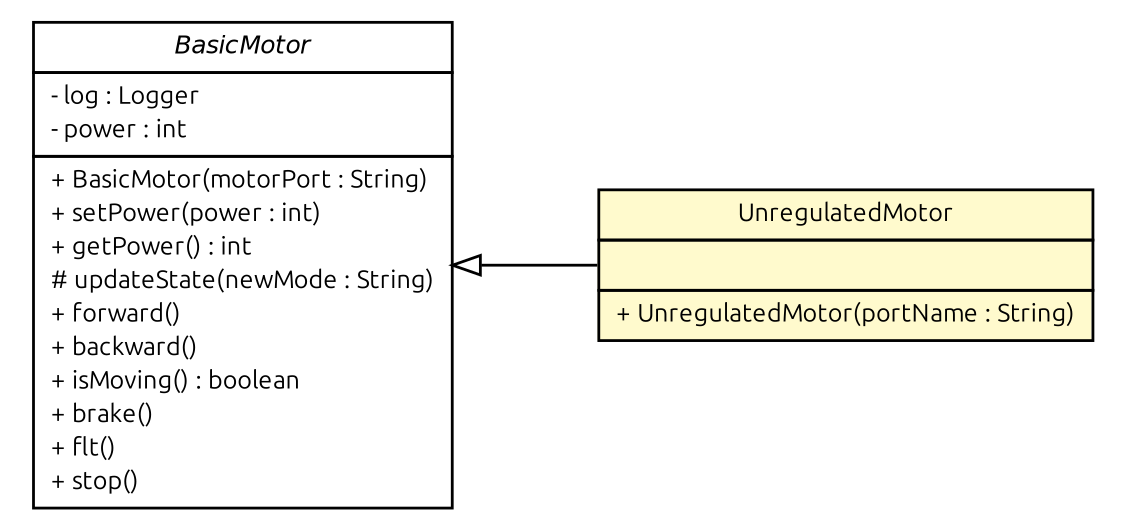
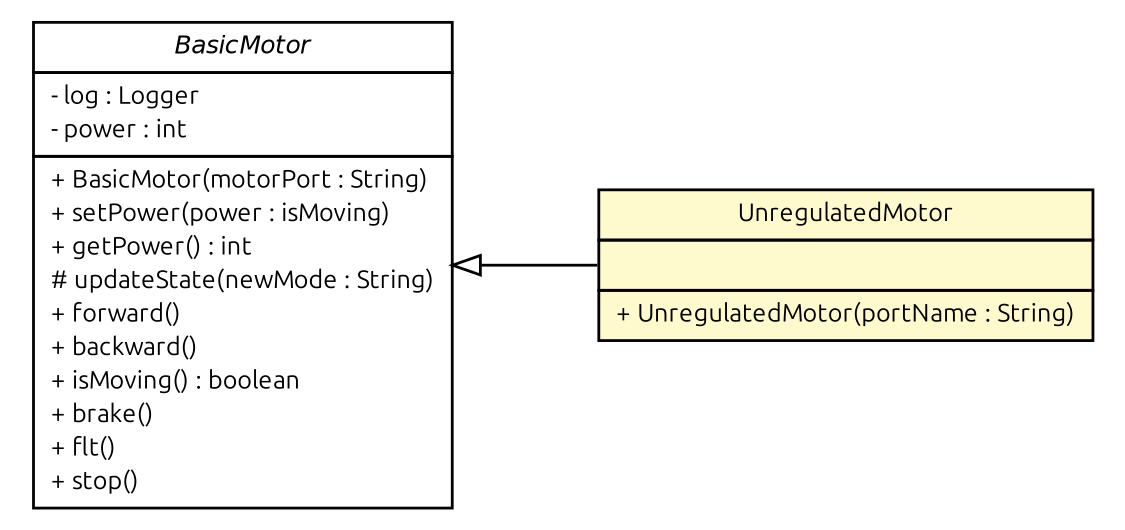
node "BasicMotor": text "+ setPower(power : int)" -> "+ setPower(power : isMoving)"
